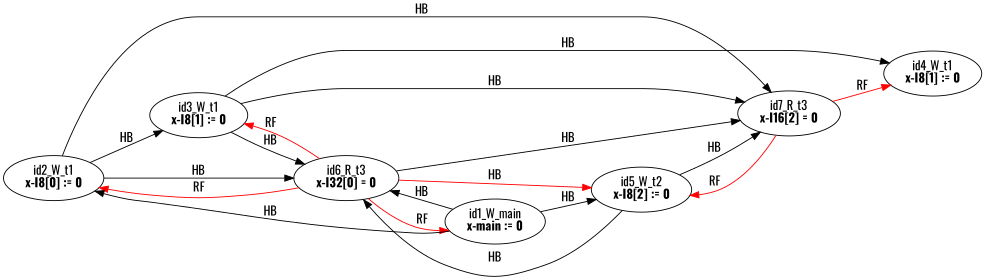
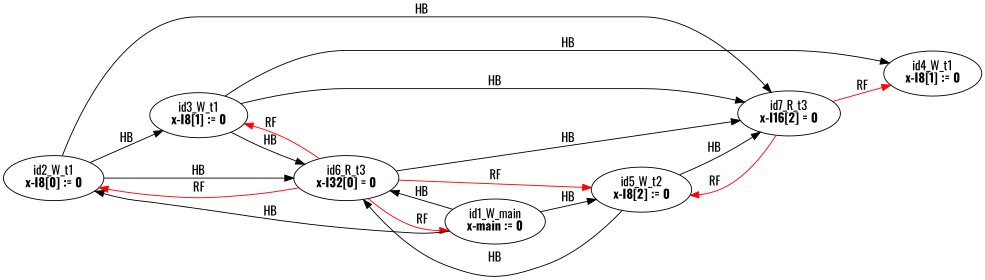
edge "id6_R_t3" -> "id5_W_t2": label "HB" -> "RF"
